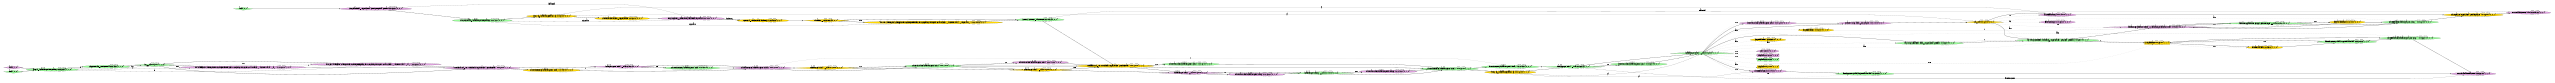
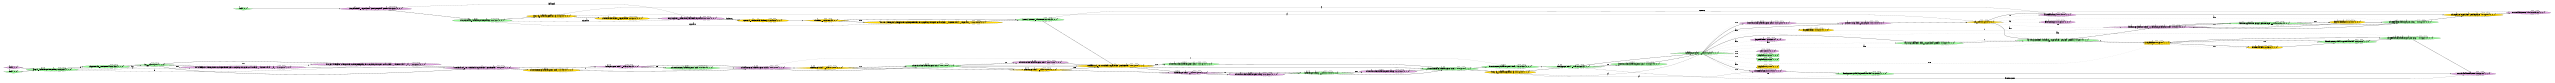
edge "ScoreDoc(( scoreDocs = td.scoreDocs@@@11@@@['0', '0', '1']" -> "return mlt.like(scoreDocs(0(.doc)@@@29@@@['0', '0', '1']": label "defaultField" -> "scoreDocs"
node "doc.getFieldNames()@@@25@@@['1', '0', '0']": fillcolor gold -> plum
node "String field@@@18@@@['1', '0', '0']": fillcolor plum -> palegreen
